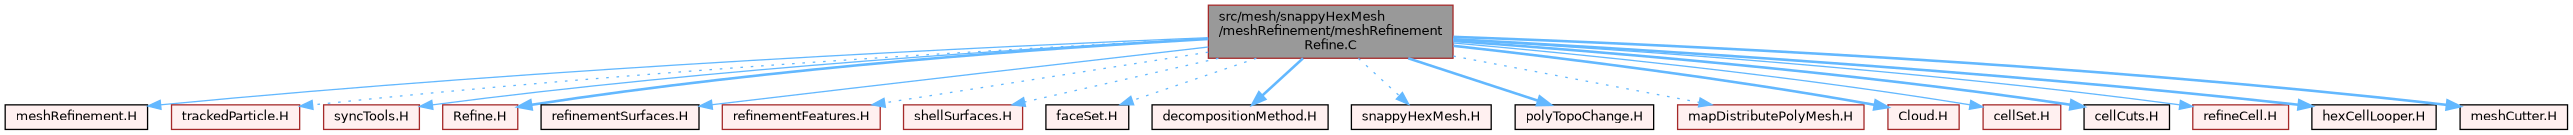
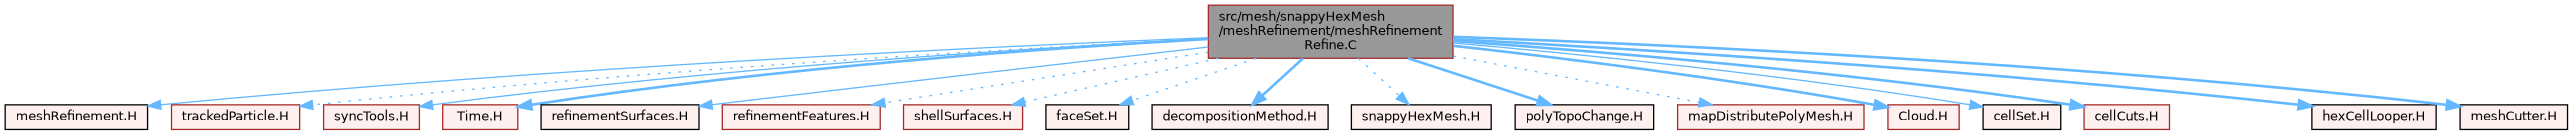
node "Refine.H": label "Refine.H" -> "Time.H"
node "cellSet.H": color brown -> black
node "cellCuts.H": color black -> brown
node "refineCell.H": removed
